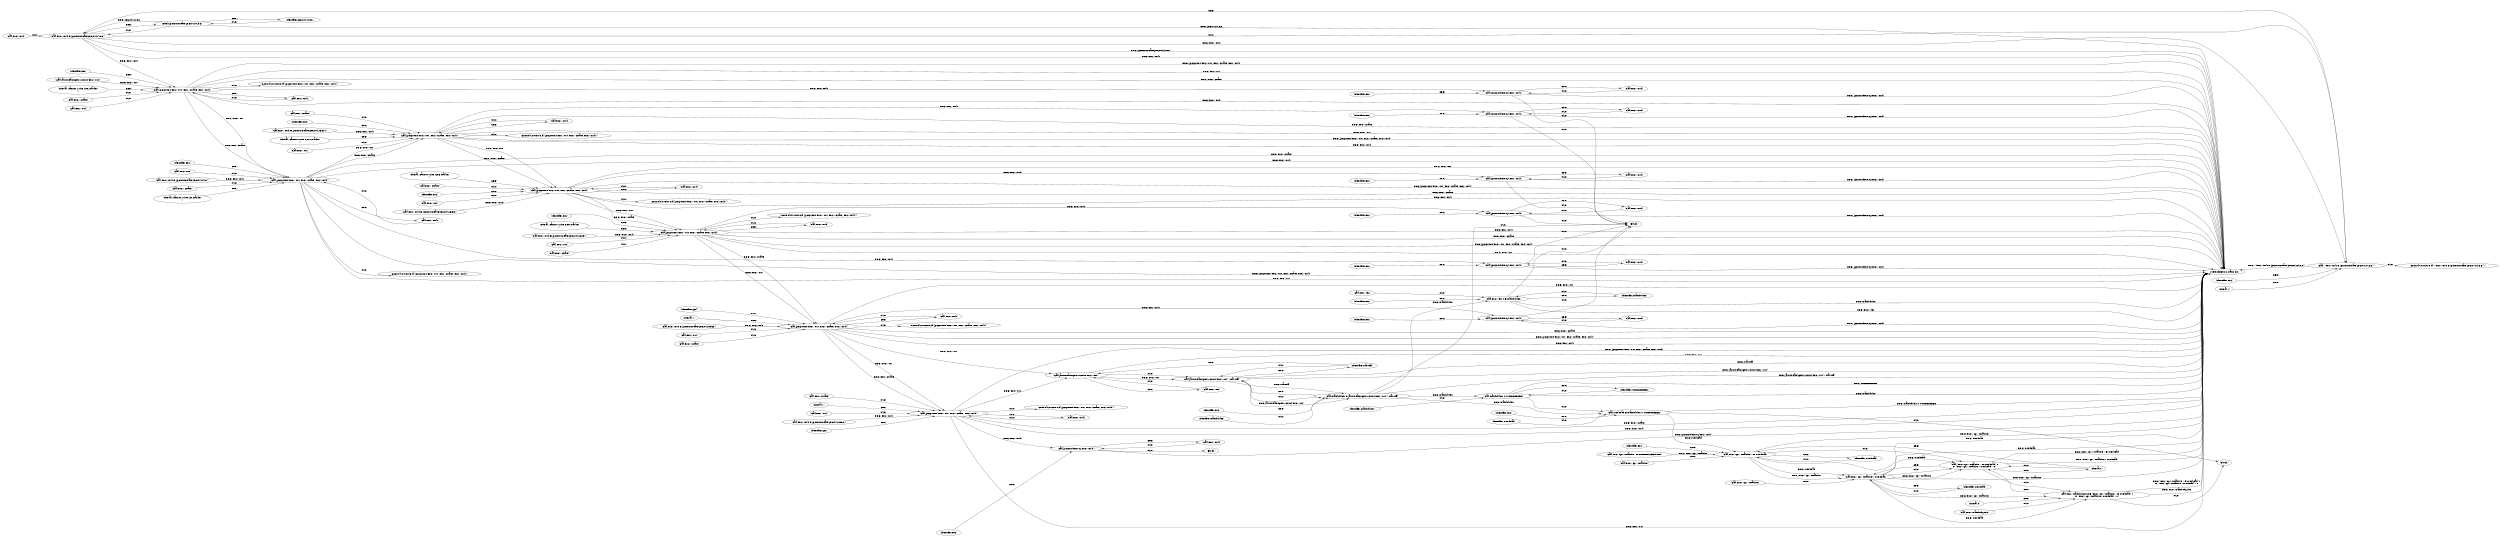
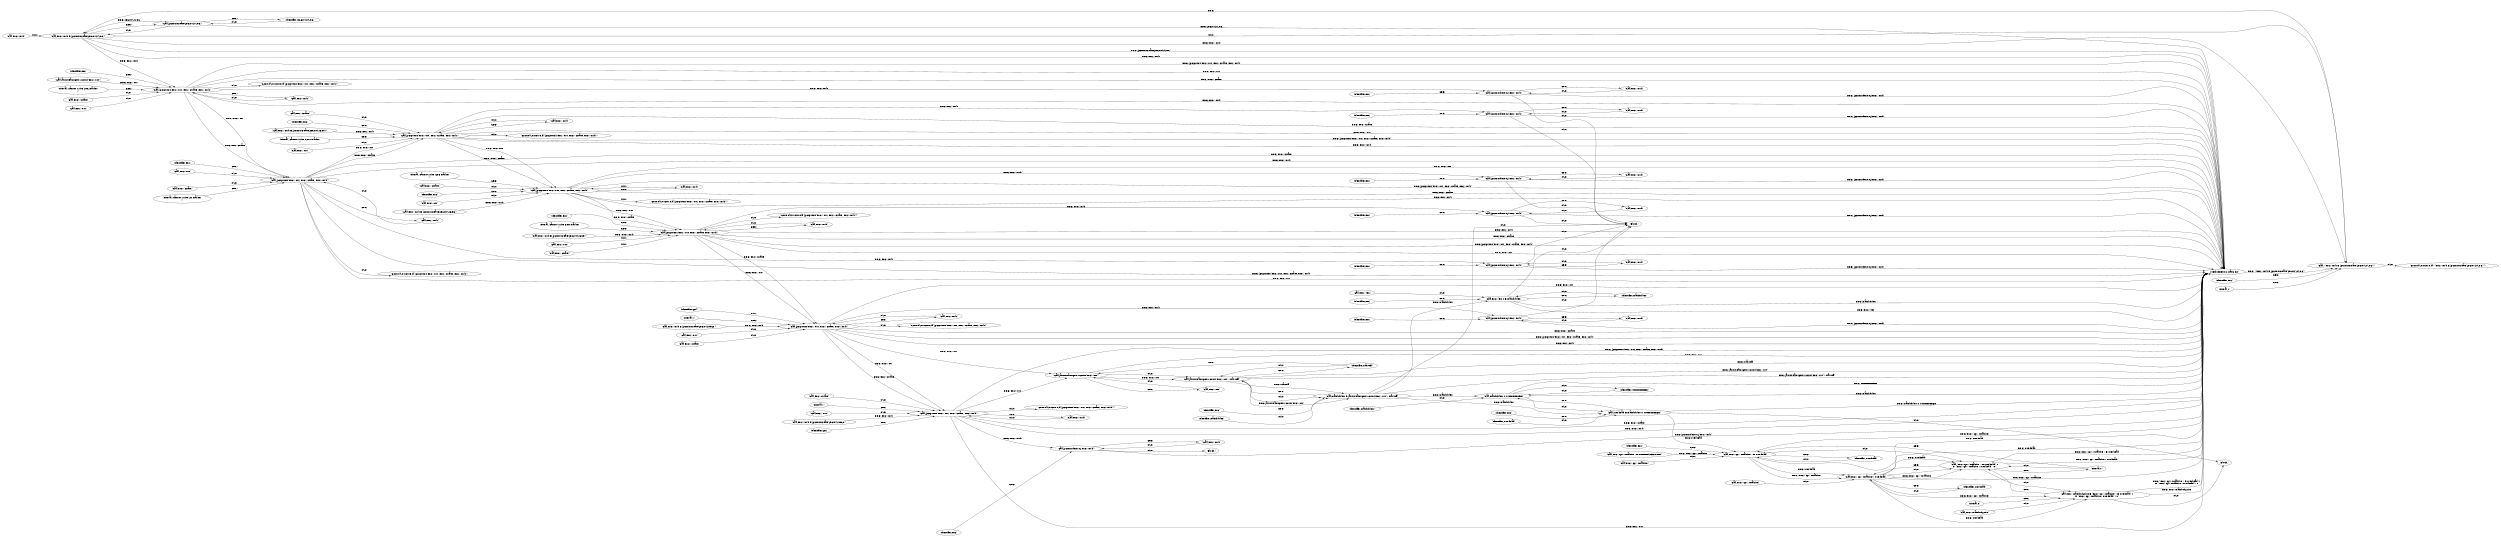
edge "(Call,!(enc->mrk = jpc_ms_create(JPC_MS_SOC)))" -> "(Call,enc->mrk = jpc_ms_create(JPC_MS_SOC))": label "CFG: " -> "DDG: "
node "(Identifier,JPC_MS_SOC)": label "(Identifier,JPC_MS_SOC)" -> "(Identifier,QCC_MS_SOC)"
node "(Block,jpc_ms_create(JPC_MS_SOC))": label "(Block,jpc_ms_create(JPC_MS_SOC))" -> "(Call,jpc_ms_create(JPC_MS_SOC))"
node "(Call,enc->mrk = jpc_ms_create(JPC_MS_SIZ))": removed
edge "(Call,!(enc->mrk = jpc_ms_create(JPC_MS_SOC)))" -> "(MethodReturn,static int)": reversed
edge "(Call,mainhdrlen + MAINTLRLEN)" -> "(Identifier,MAINTLRLEN)": label "CFG: " -> "AST: "
edge "(Call,overhead = mainhdrlen + MAINTLRLEN)" -> "(Call,mainhdrlen + MAINTLRLEN)": added, label "CFG:"
